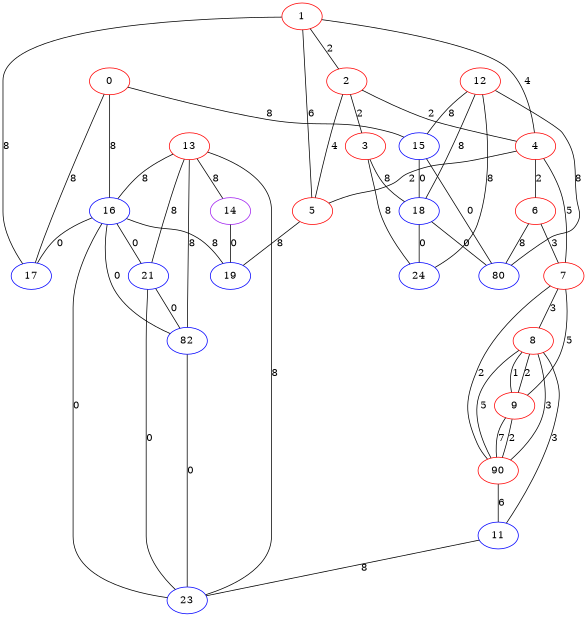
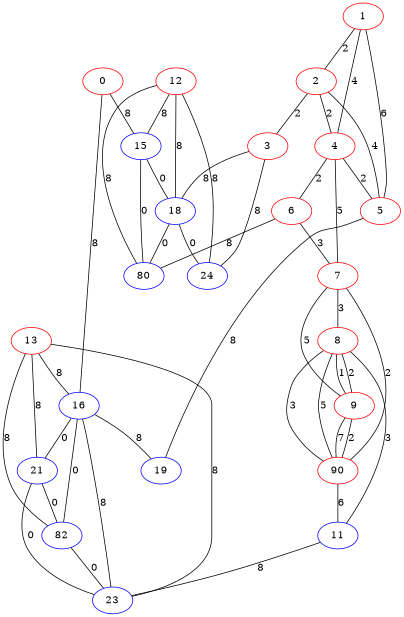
node "14": removed
node "17": removed
edge "16" -- "23": label "0" -> "8"
